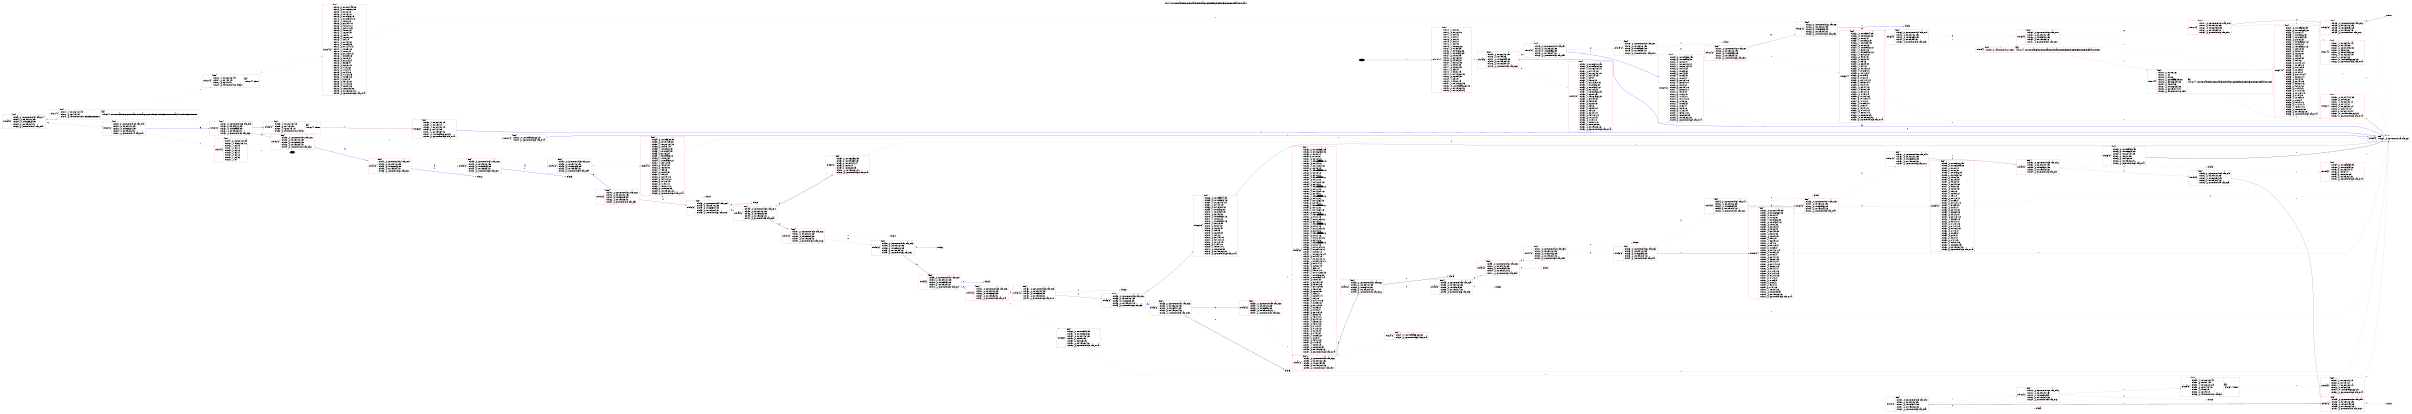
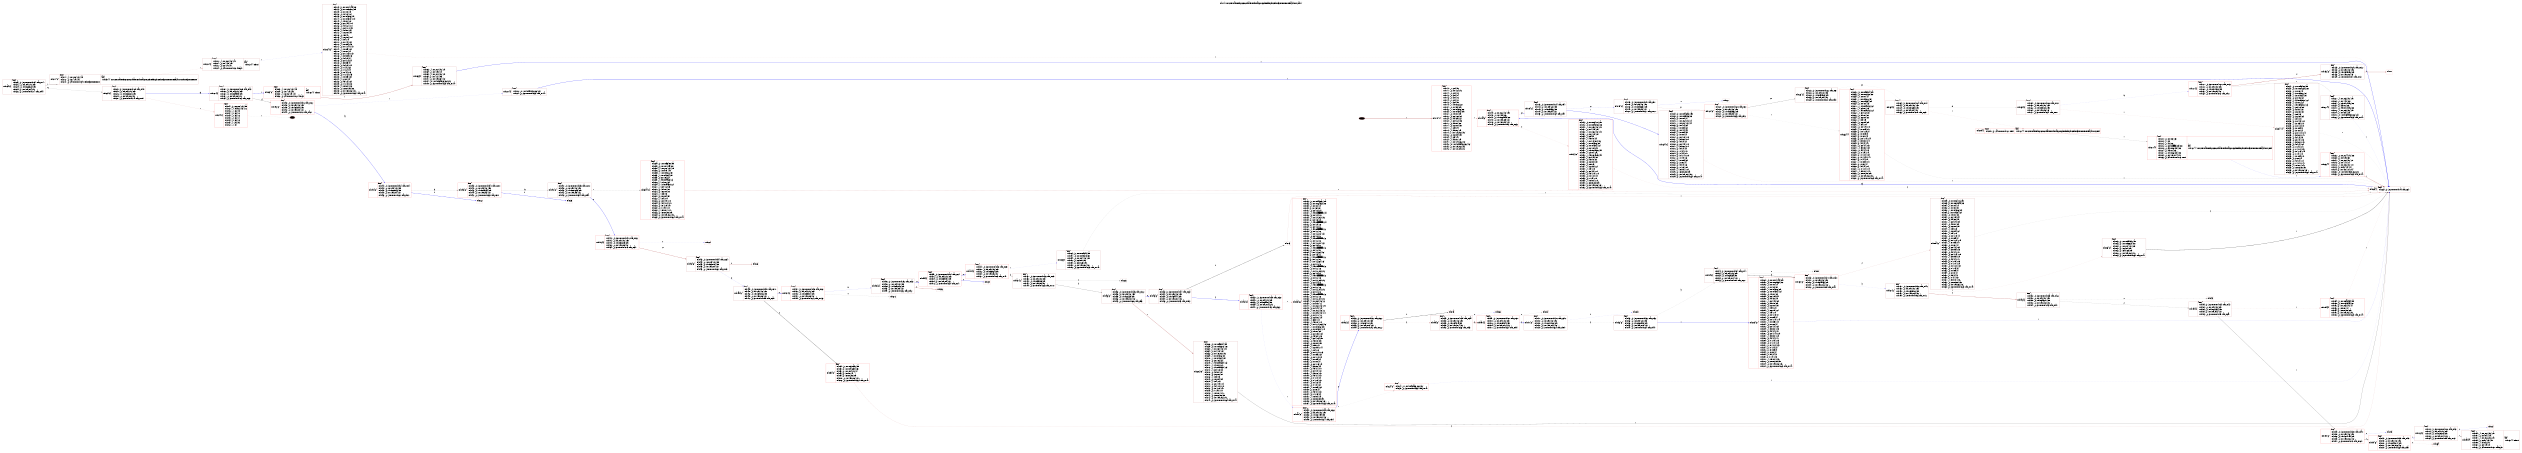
node "0x402515": removed
node "0x401eca [32]": removed
edge "0x401bf7 [28]" -> "0x401bdb [28]": reversed
